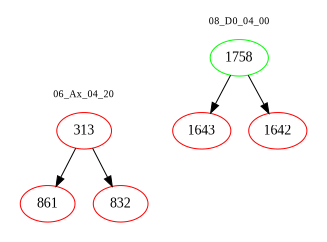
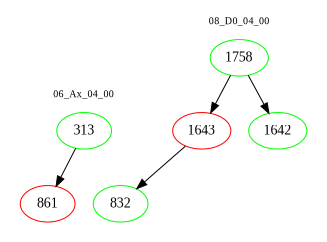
cluster "06_Ax_04_20": label "06_Ax_04_20" -> "06_Ax_04_00"
node "313": color red -> green
node "1642": color red -> green
edge "313" -> "832": now "1643" -> "832"
node "832": color red -> green
